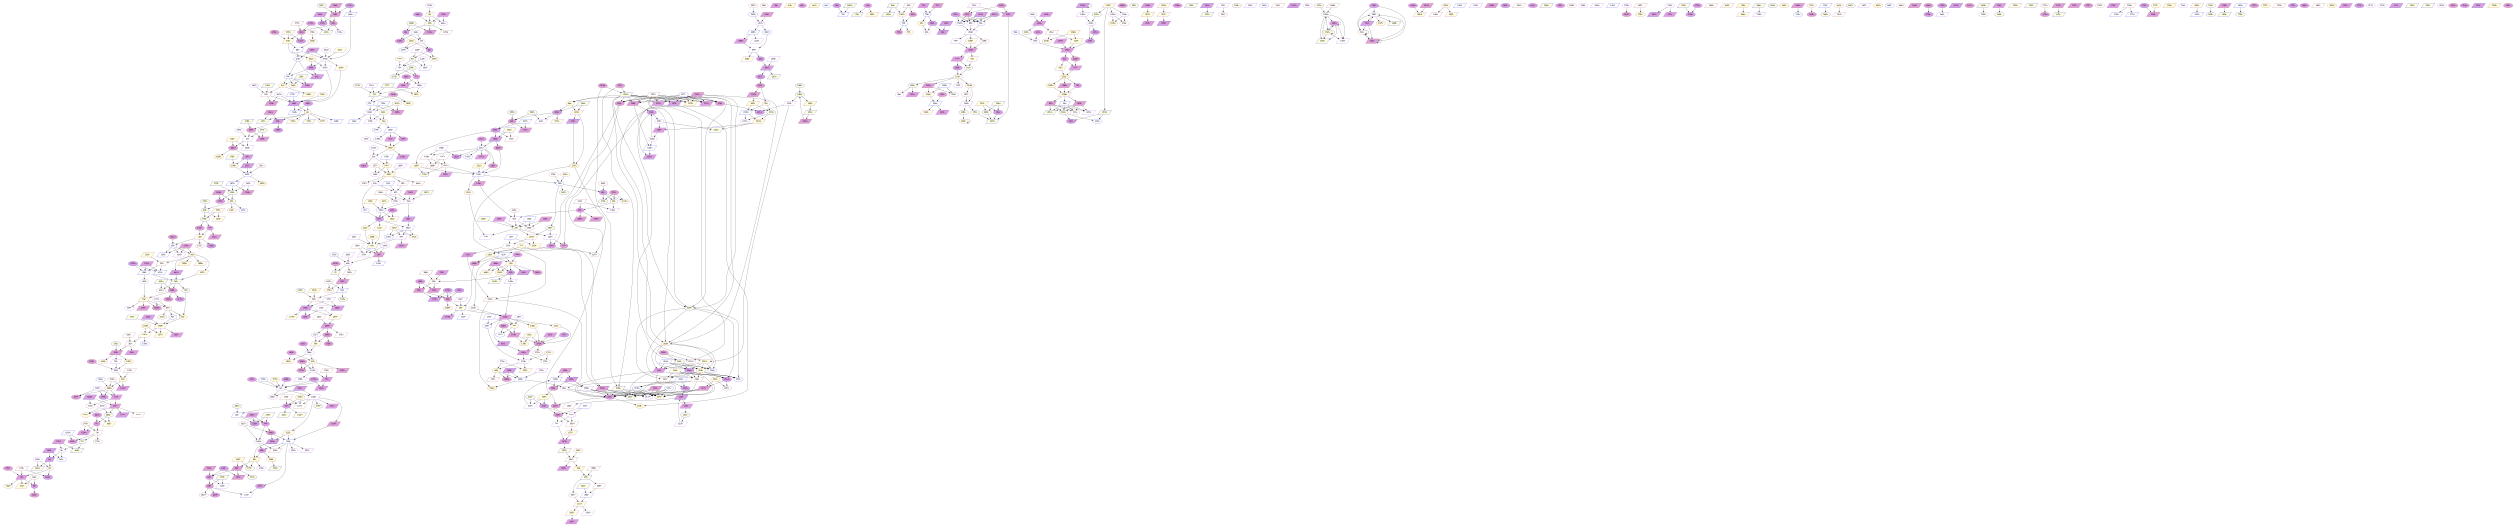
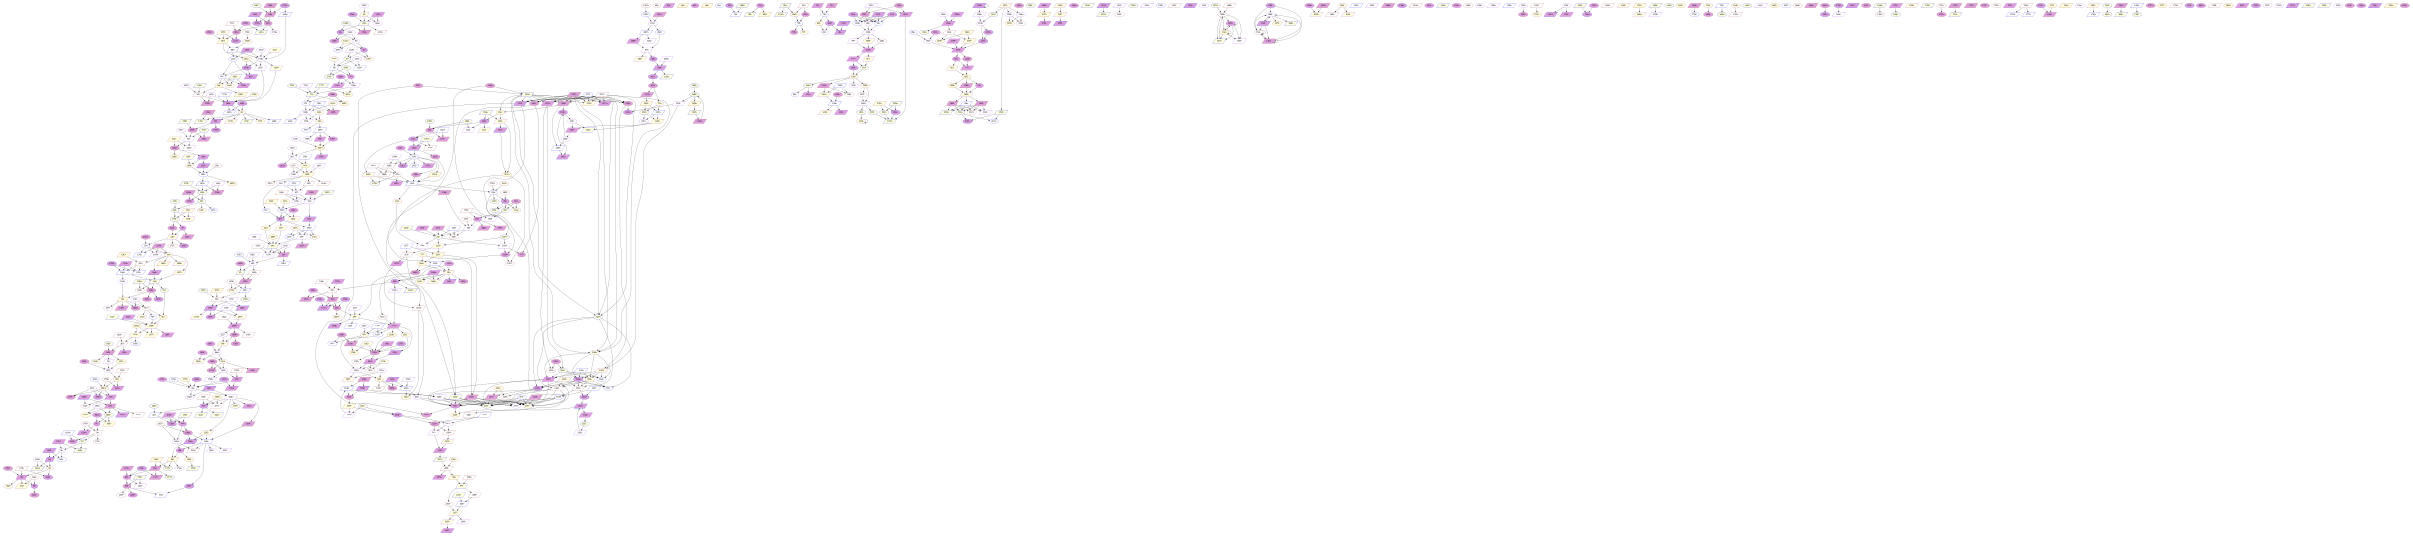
edge "2237+" -> "866-": now "2180-" -> "866-"
